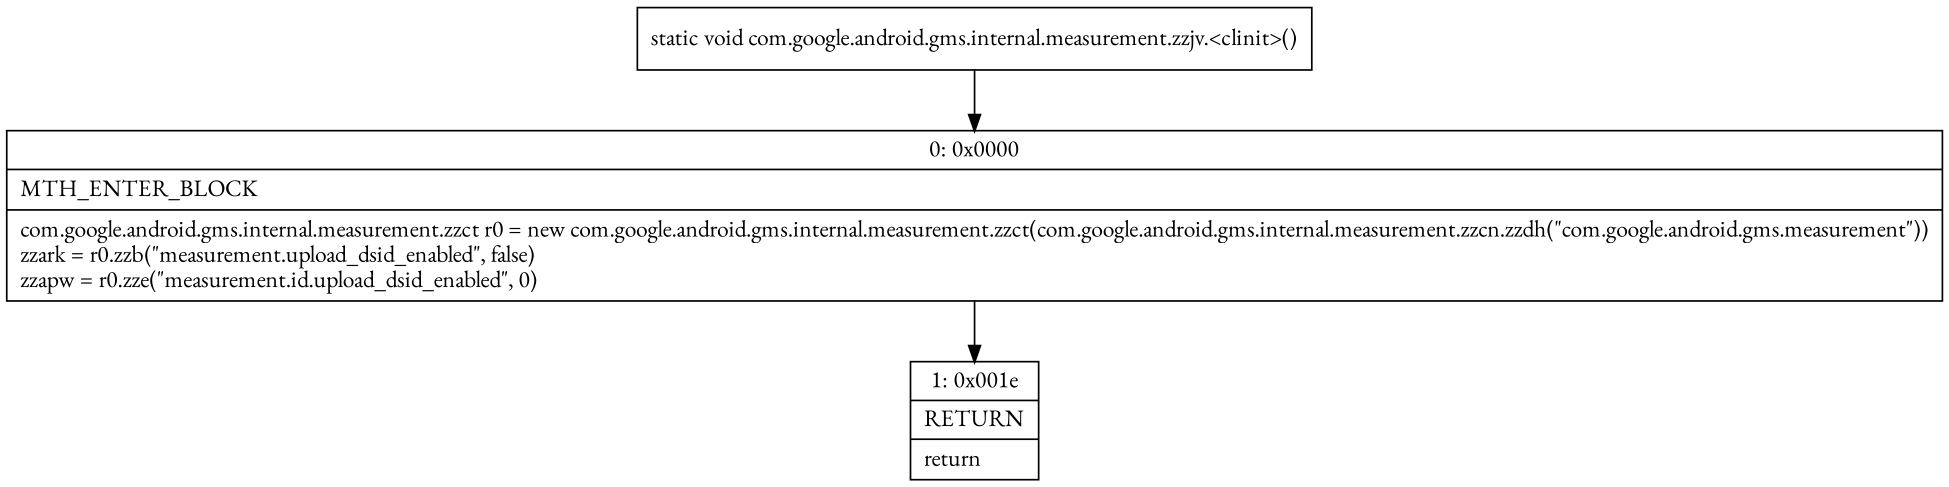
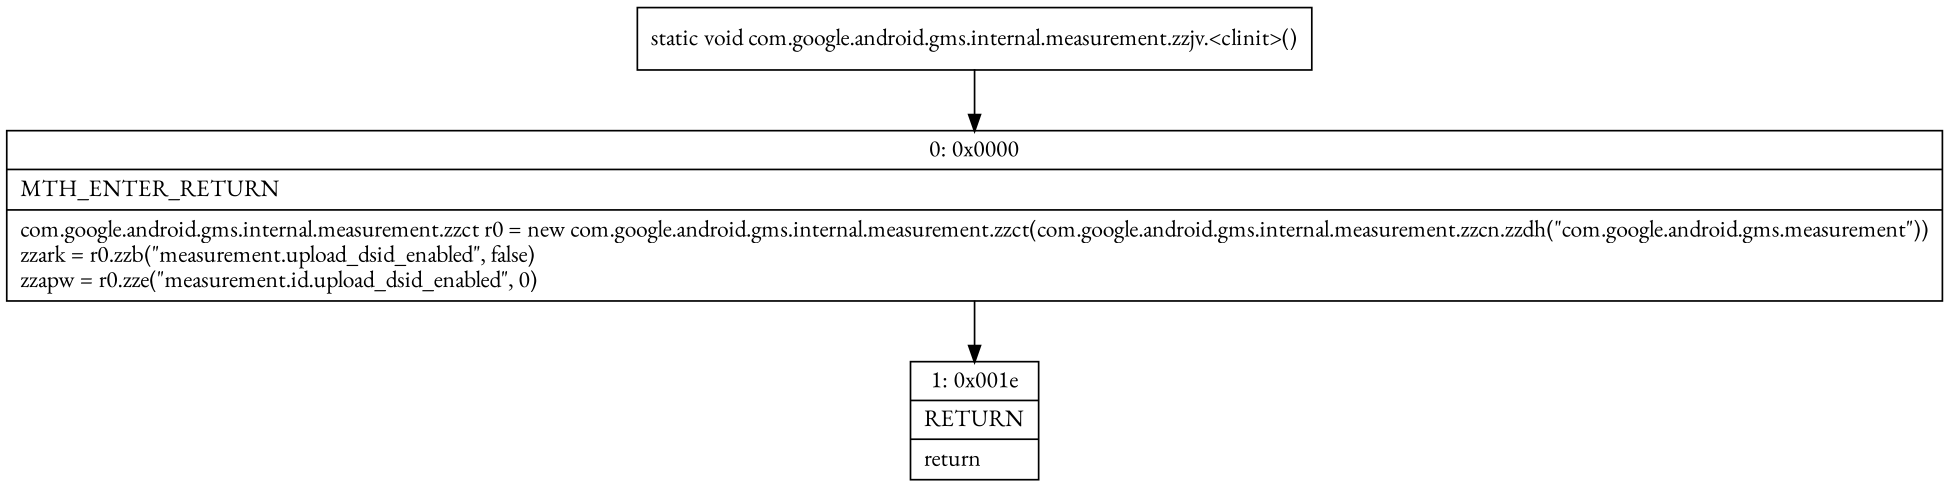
node "0: 0x0000": text "MTH_ENTER_BLOCK" -> "MTH_ENTER_RETURN"
